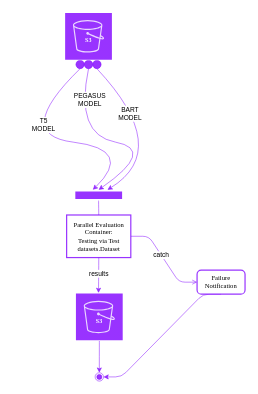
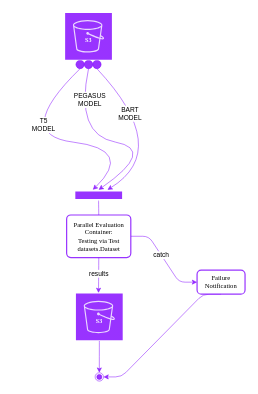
node "Parallel Evaluation Container: Testing via Test datasets.Dataset": shape rectangle -> rounded rectangle
edge "Parallel Evaluation Container: Testing via Test datasets.Dataset" -> "Failure Notification": arrowhead open -> classic
